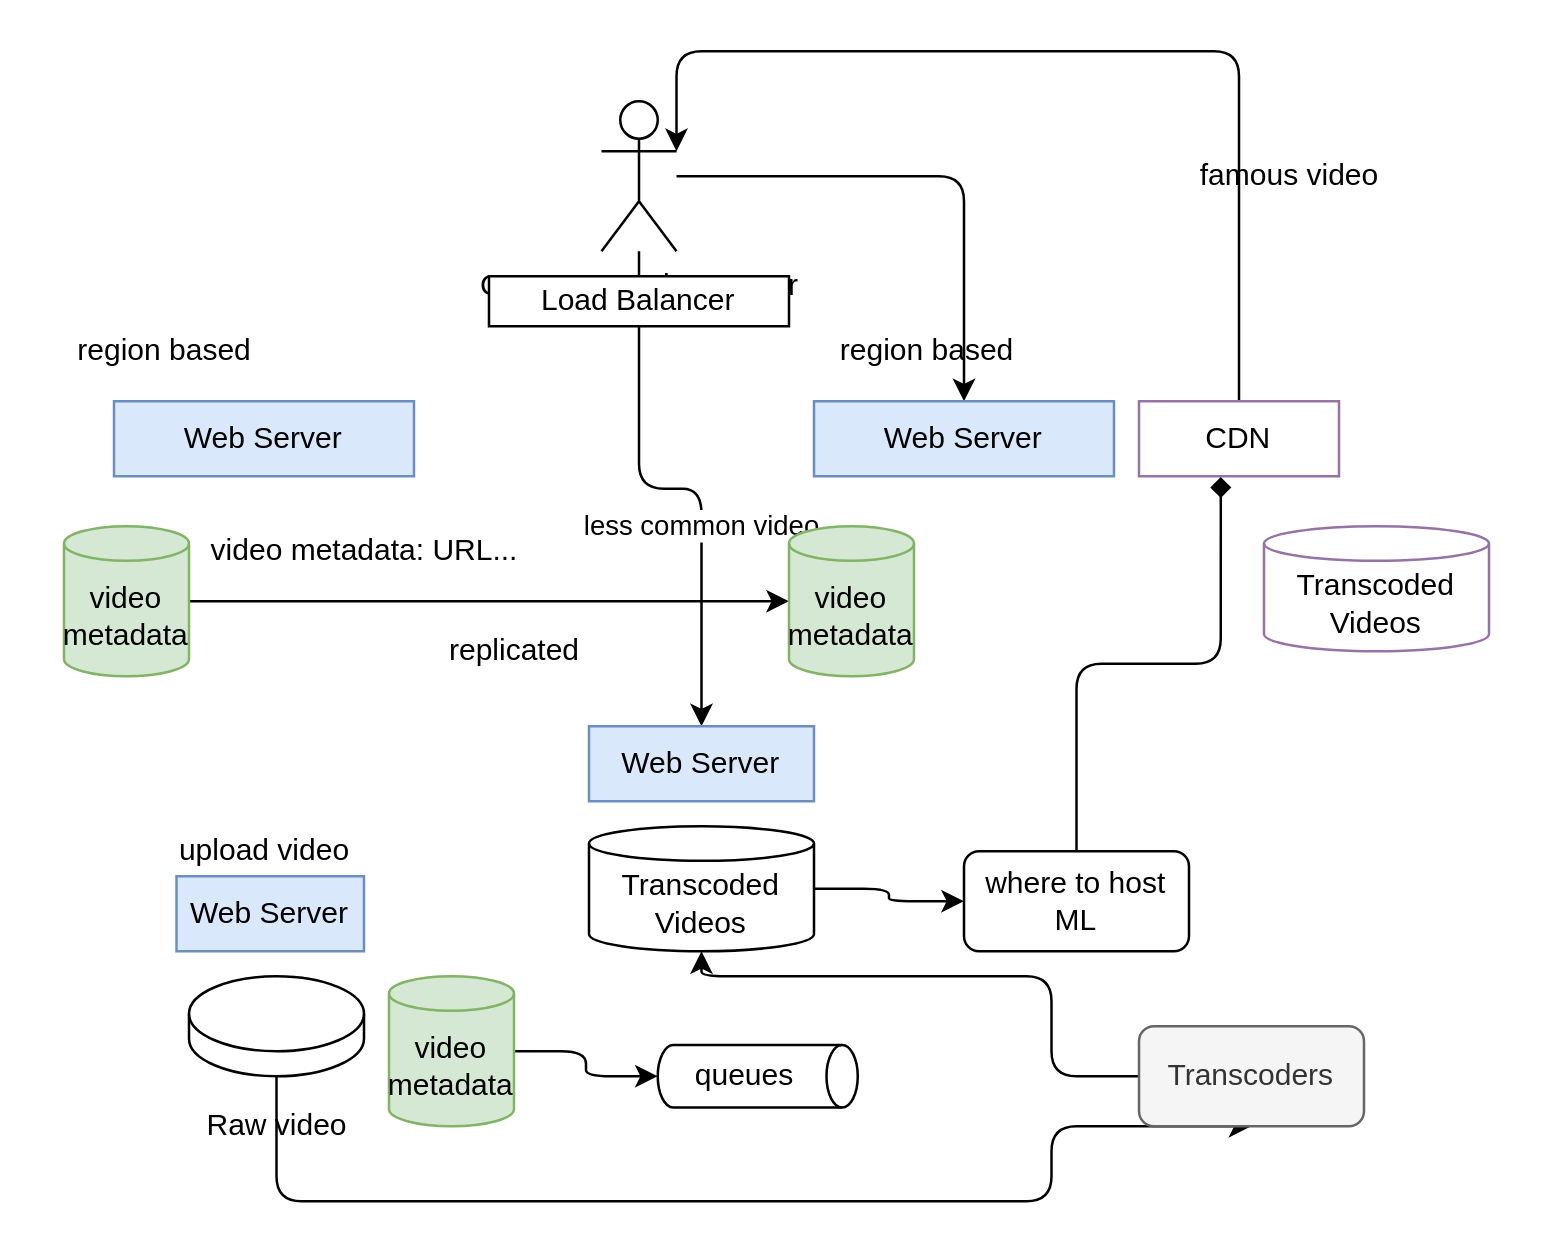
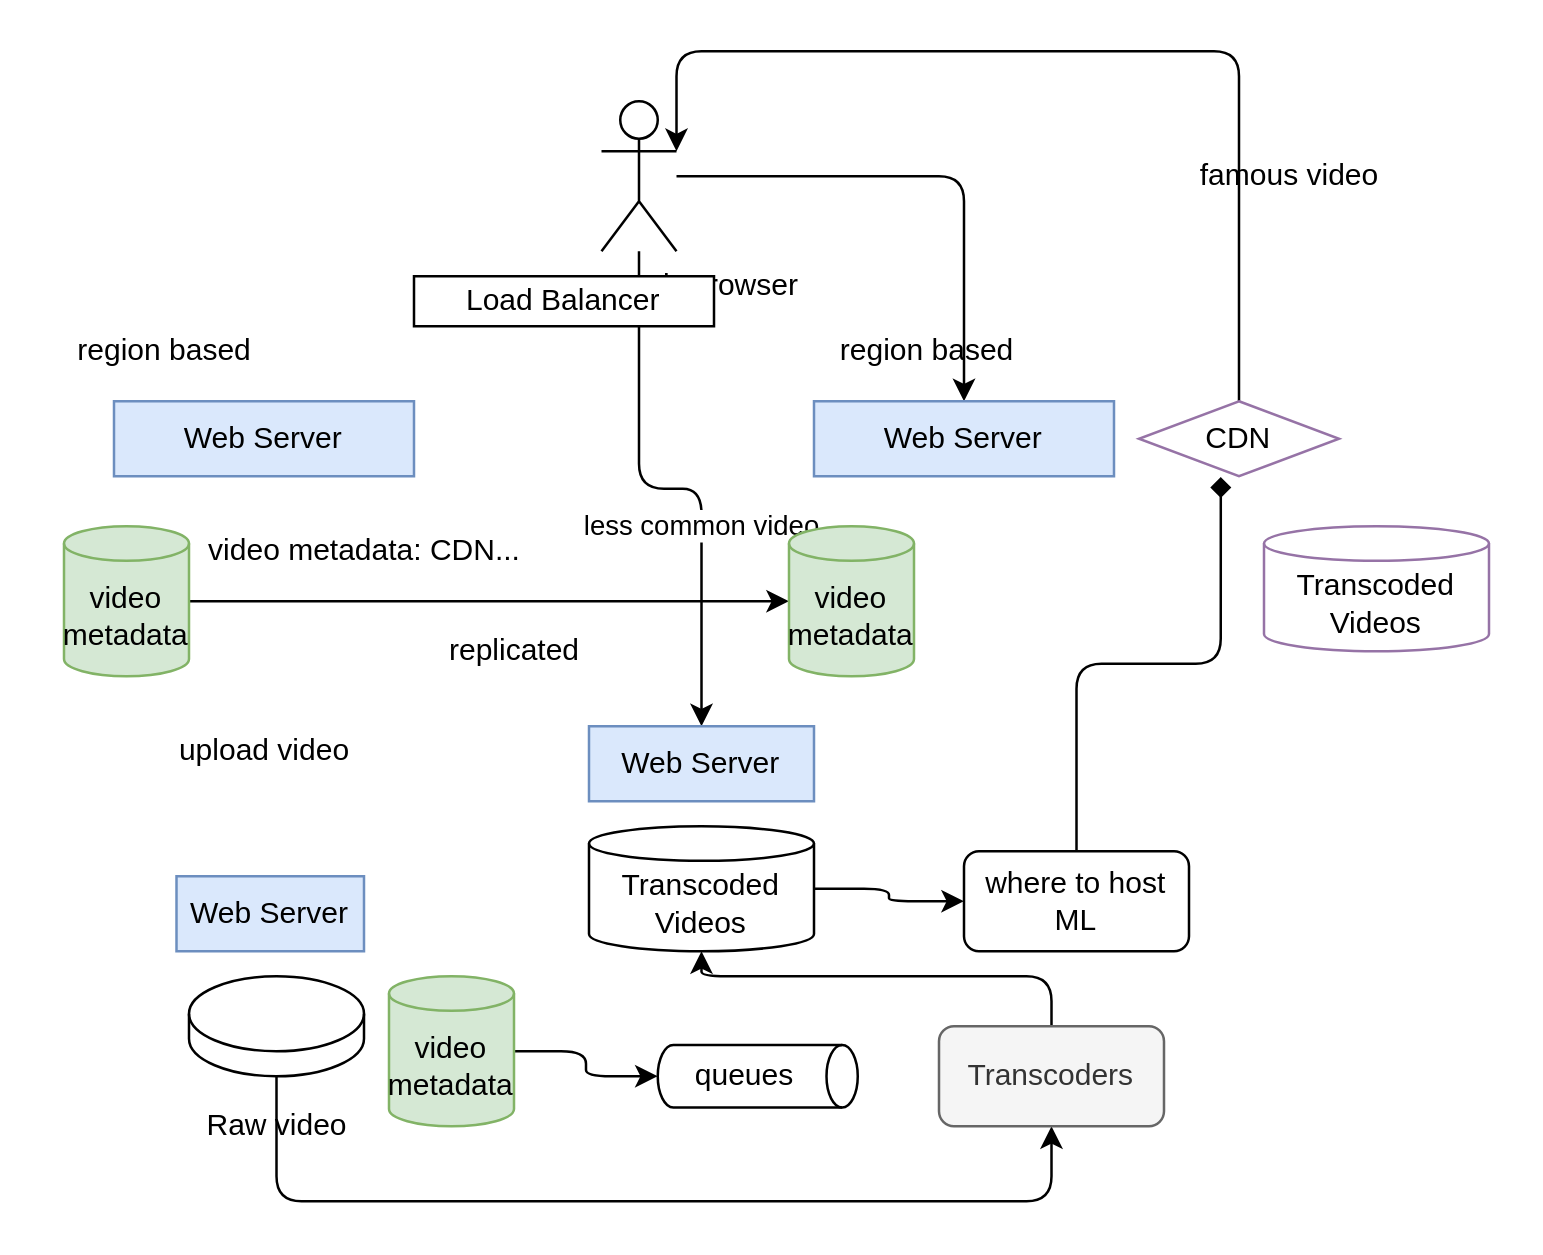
node "Load Balancer": moved (639, 301) -> (564, 301)
node "CDN": shape rectangle -> diamond
node "video metadata: URL...": label "video metadata: URL..." -> "video metadata: CDN..."
node "upload video": moved (264, 851) -> (264, 751)
node "Transcoders": moved (1251, 1076) -> (1051, 1076)
